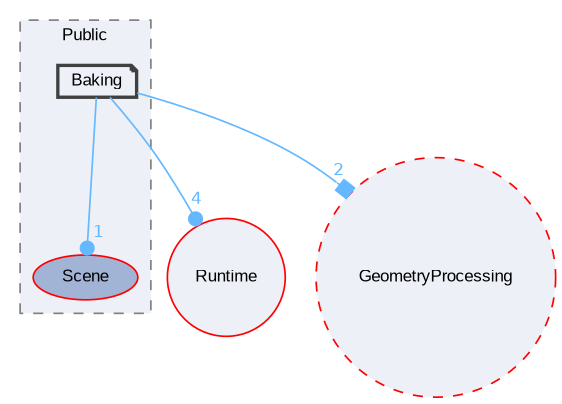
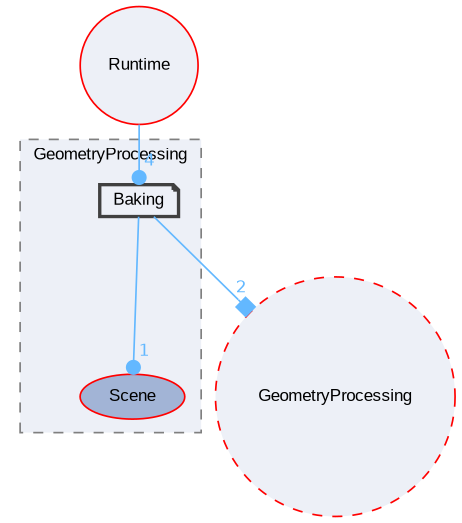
cluster "Public": label "Public" -> "GeometryProcessing"
edge "Baking" -> "Runtime": reversed
